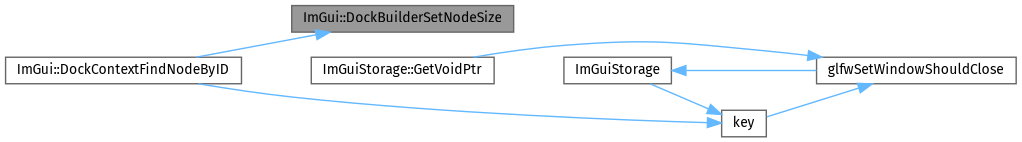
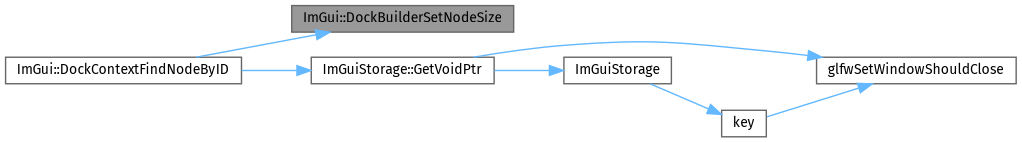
edge "glfwSetWindowShouldClose" -> "ImGuiStorage": now "ImGuiStorage::GetVoidPtr" -> "ImGuiStorage"
edge "ImGui::DockContextFindNodeByID" -> "key": now "ImGui::DockContextFindNodeByID" -> "ImGuiStorage::GetVoidPtr"
